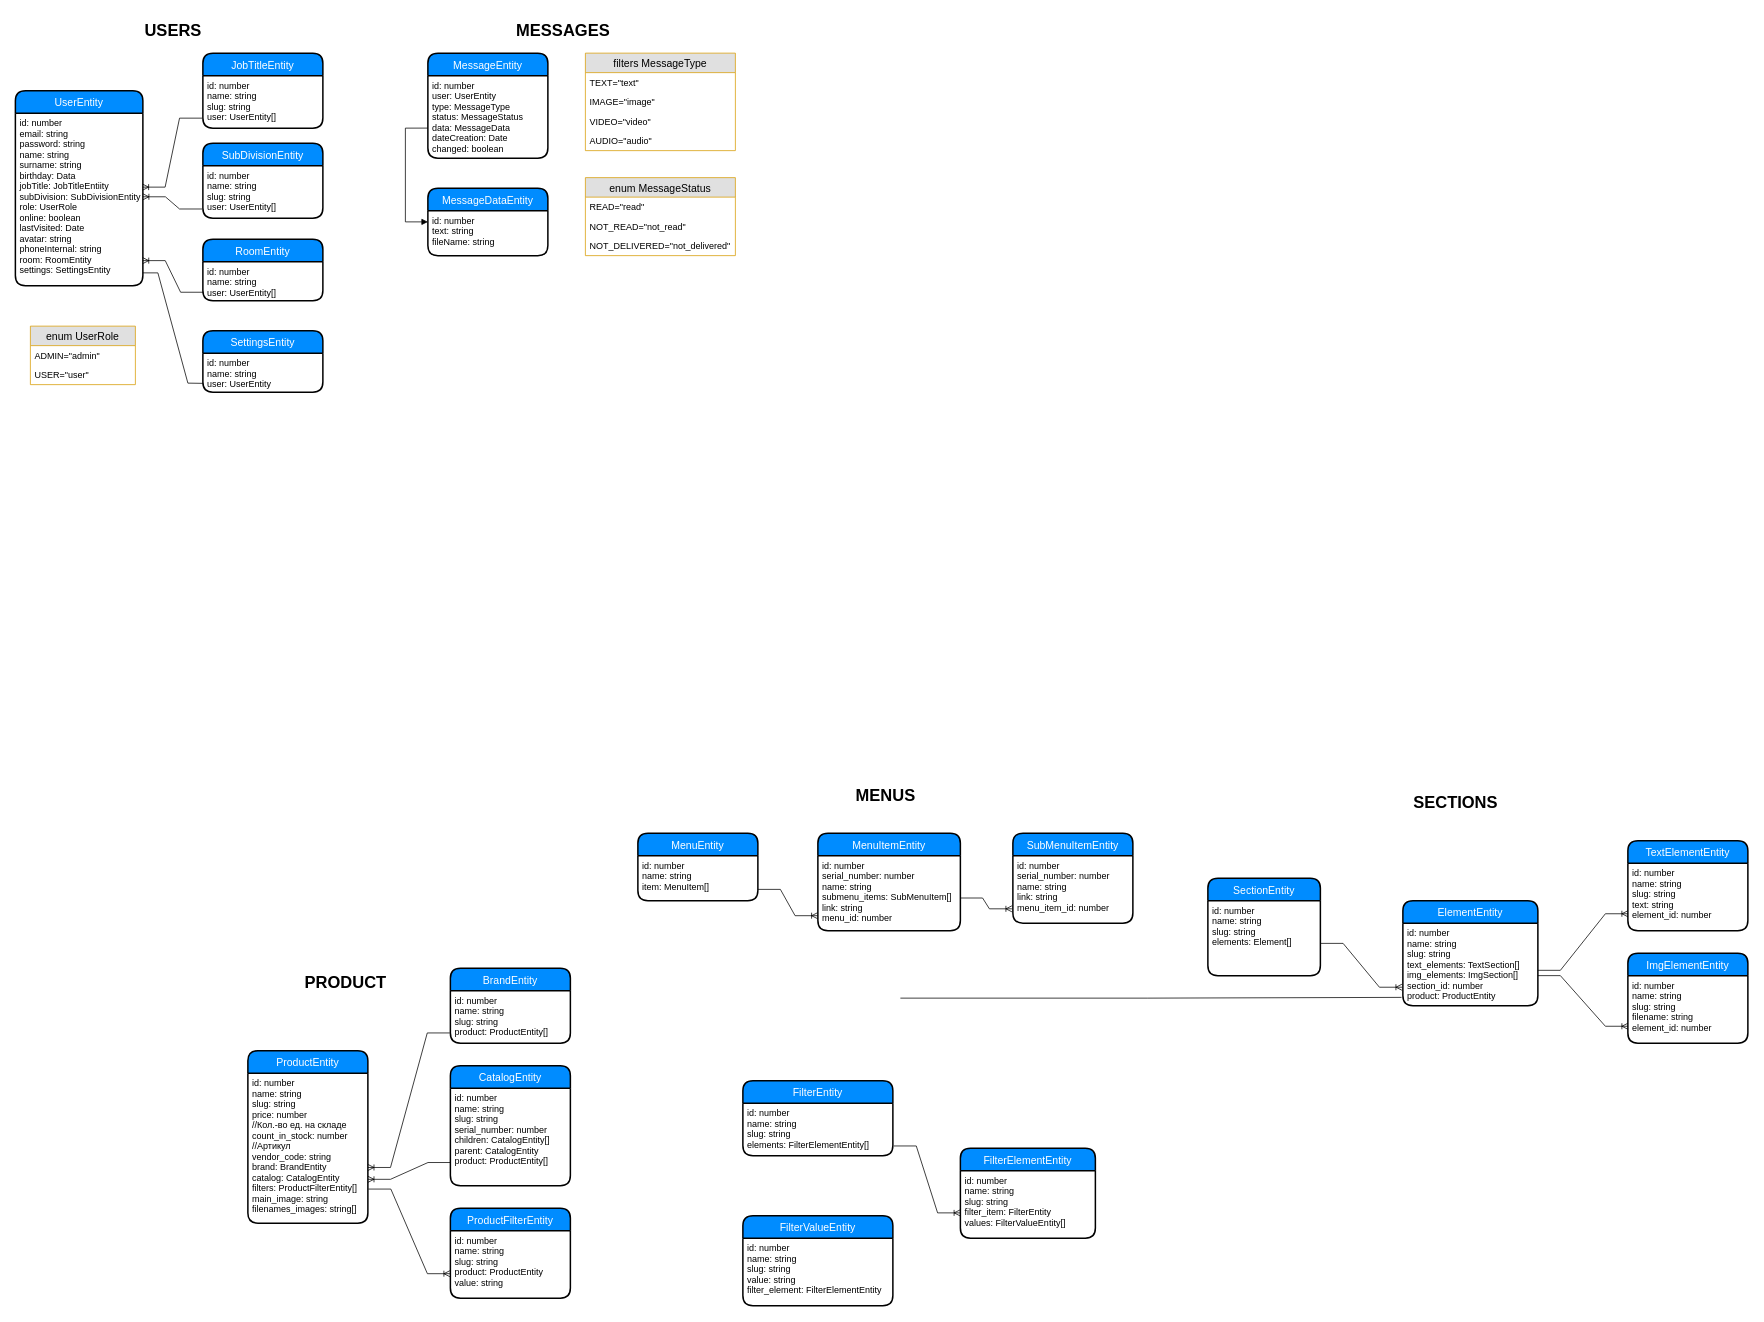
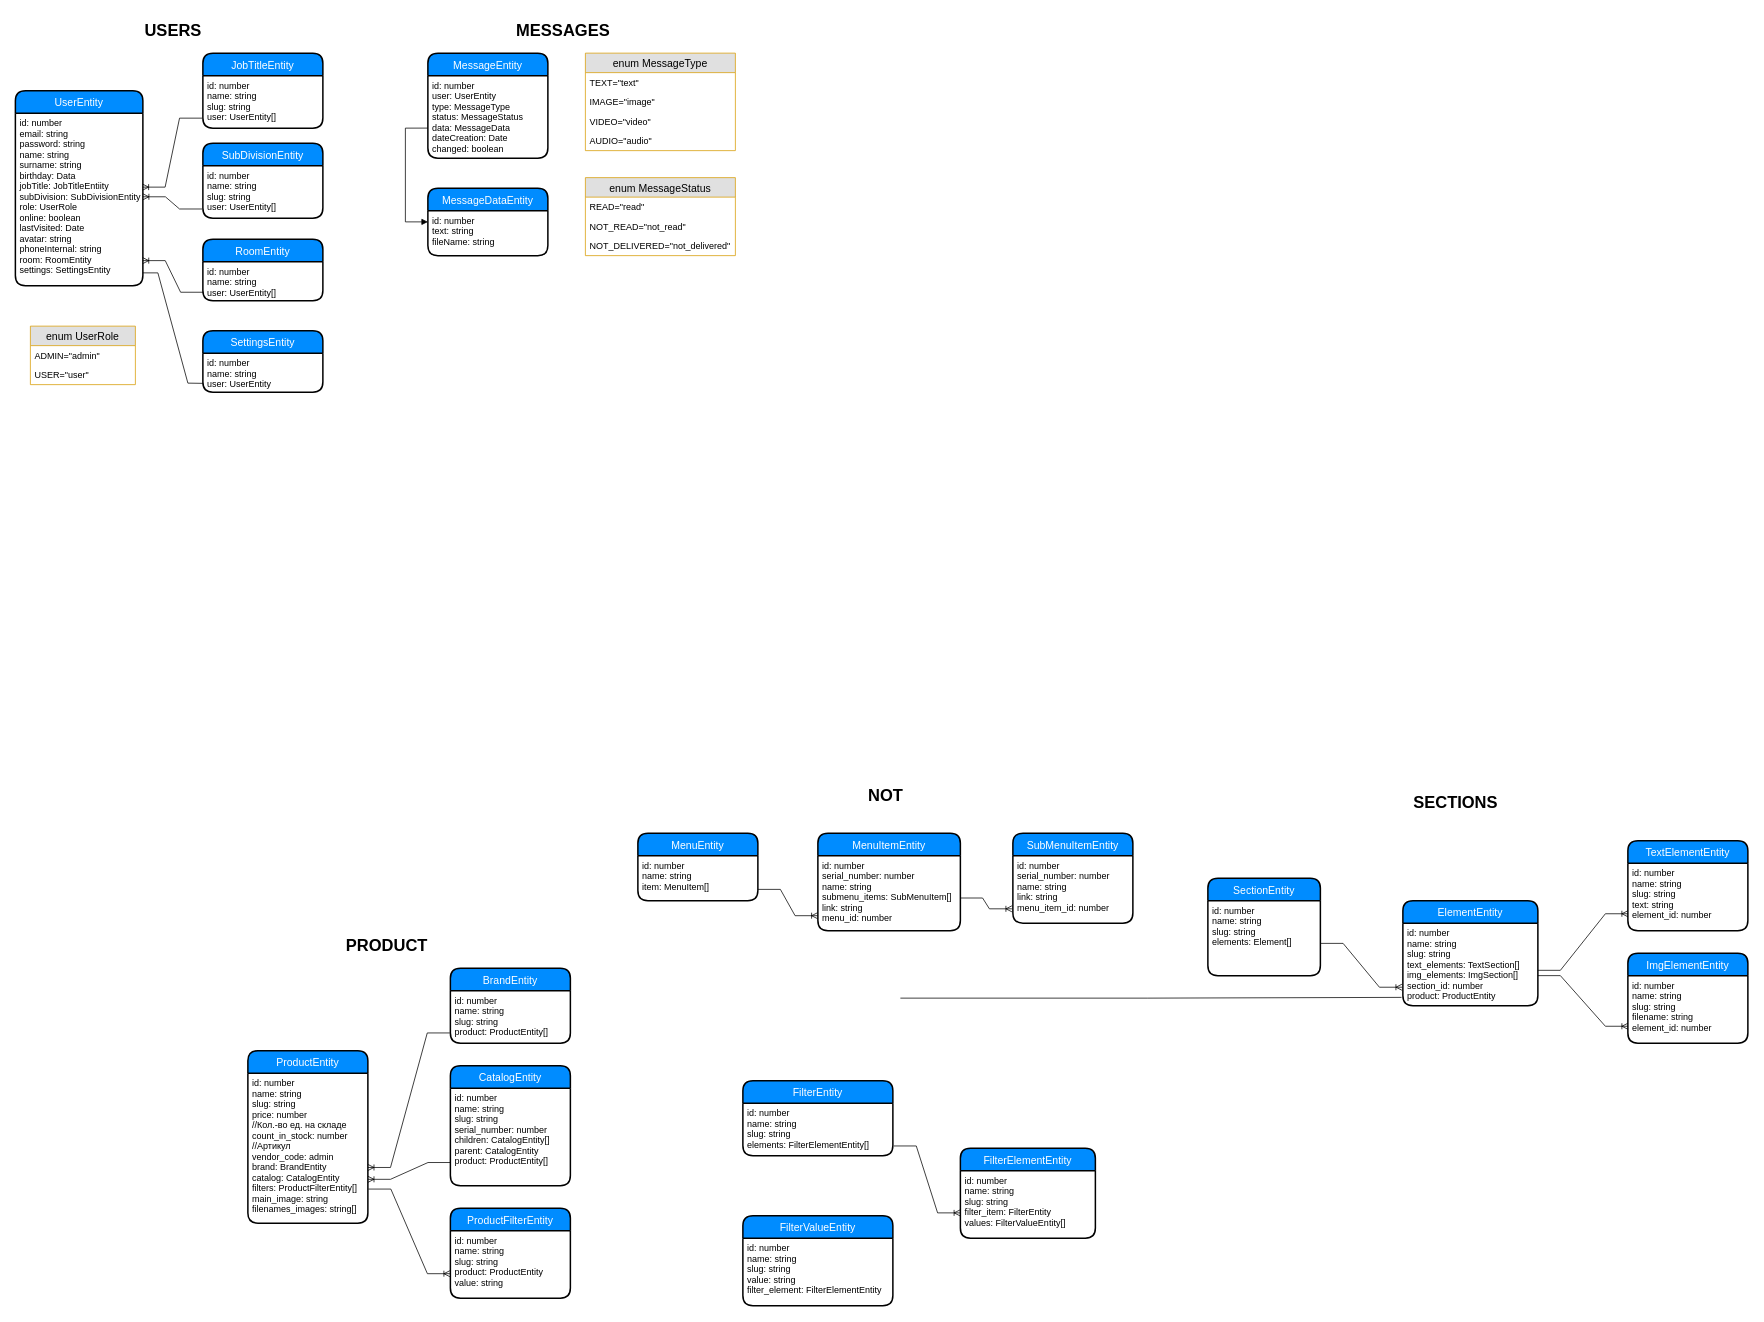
node "filters MessageType": label "filters MessageType" -> "enum MessageType"
node "MENUS": label "MENUS" -> "NOT"
node "PRODUCT": moved (345, 983) -> (387, 945)
node "id: number name: string slug: string price: number //Кол.-во ед. на складе count_in_stock: number //Артикул vendor_code: string brand: BrandEntity catalog: CatalogEntity filters: ProductFilterEntity[] main_image: string filenames_images: string[]": label "id: number name: string slug: string price: number //Кол.-во ед. на складе count_in_stock: number //Артикул vendor_code: string brand: BrandEntity catalog: CatalogEntity filters: ProductFilterEntity[] main_image: string filenames_images: string[]" -> "id: number name: string slug: string price: number //Кол.-во ед. на складе count_in_stock: number //Артикул vendor_code: admin brand: BrandEntity catalog: CatalogEntity filters: ProductFilterEntity[] main_image: string filenames_images: string[]"
